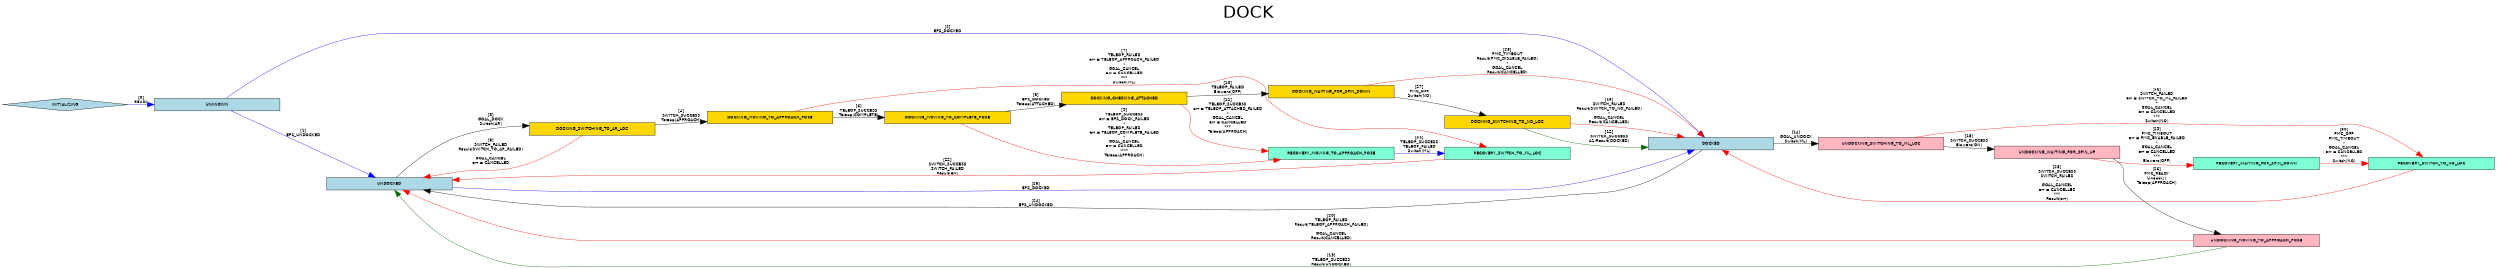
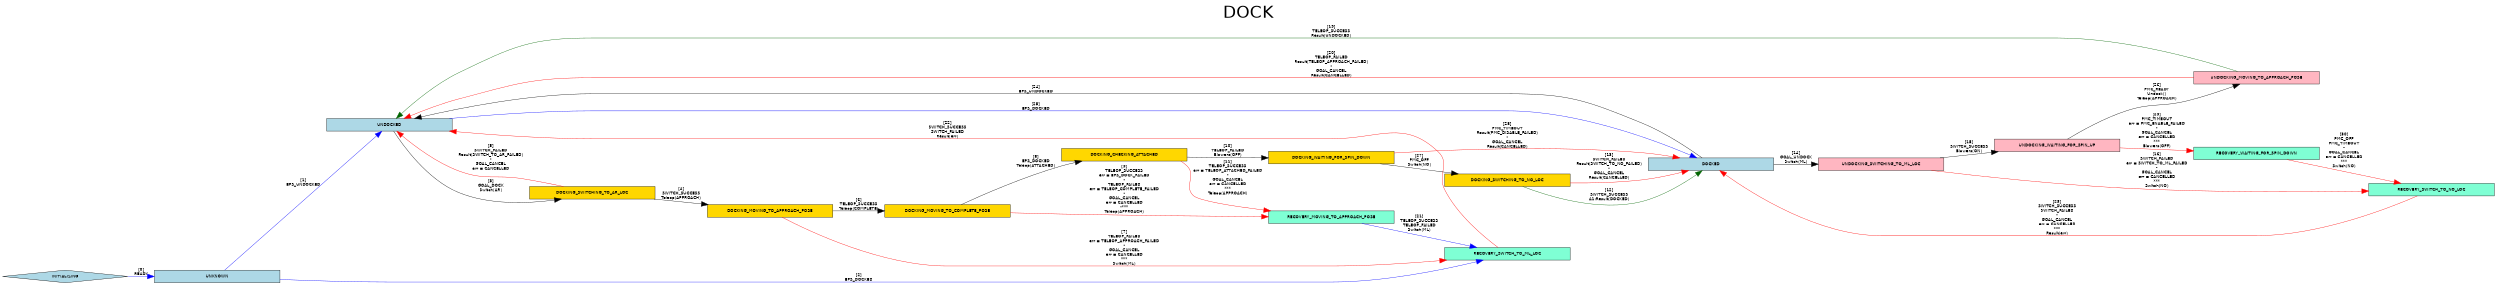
edge "UNKNOWN" -> "DOCKED": now "UNKNOWN" -> "RECOVERY_SWITCH_TO_ML_LOC"
